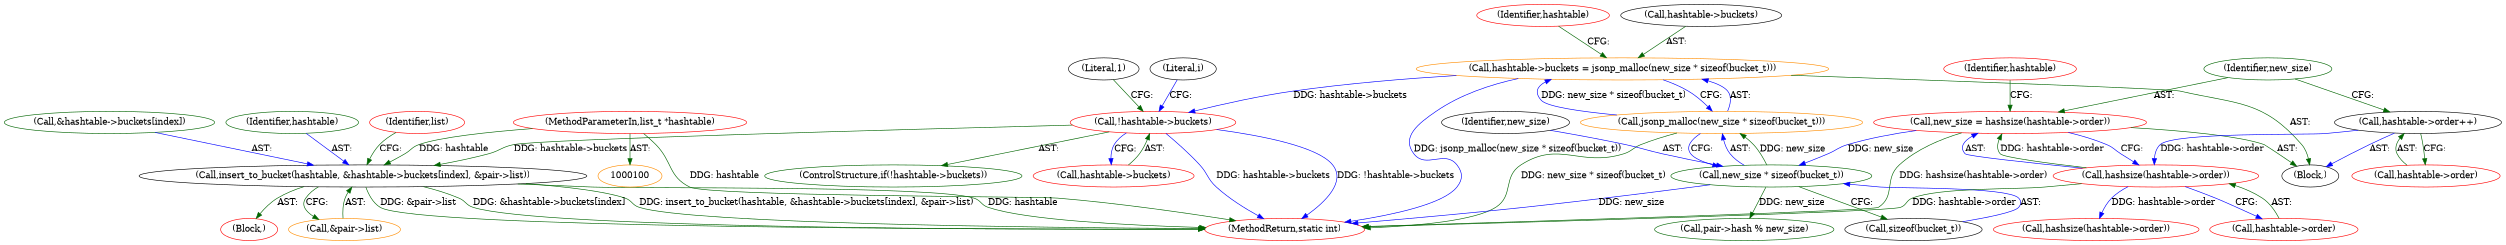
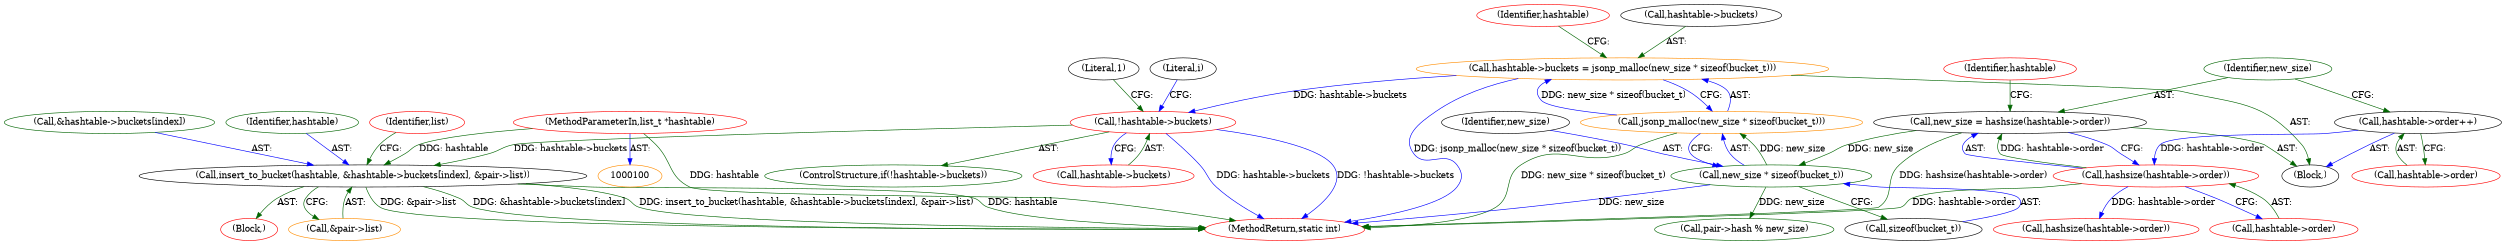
node "(Call,new_size = hashsize(hashtable->order))": color red -> black
edge "(Call,new_size = hashsize(hashtable->order))" -> "(Call,new_size * sizeof(bucket_t))": color blue -> darkgreen
edge "(MethodParameterIn,list_t *hashtable)" -> "1000100": color darkgreen -> blue
